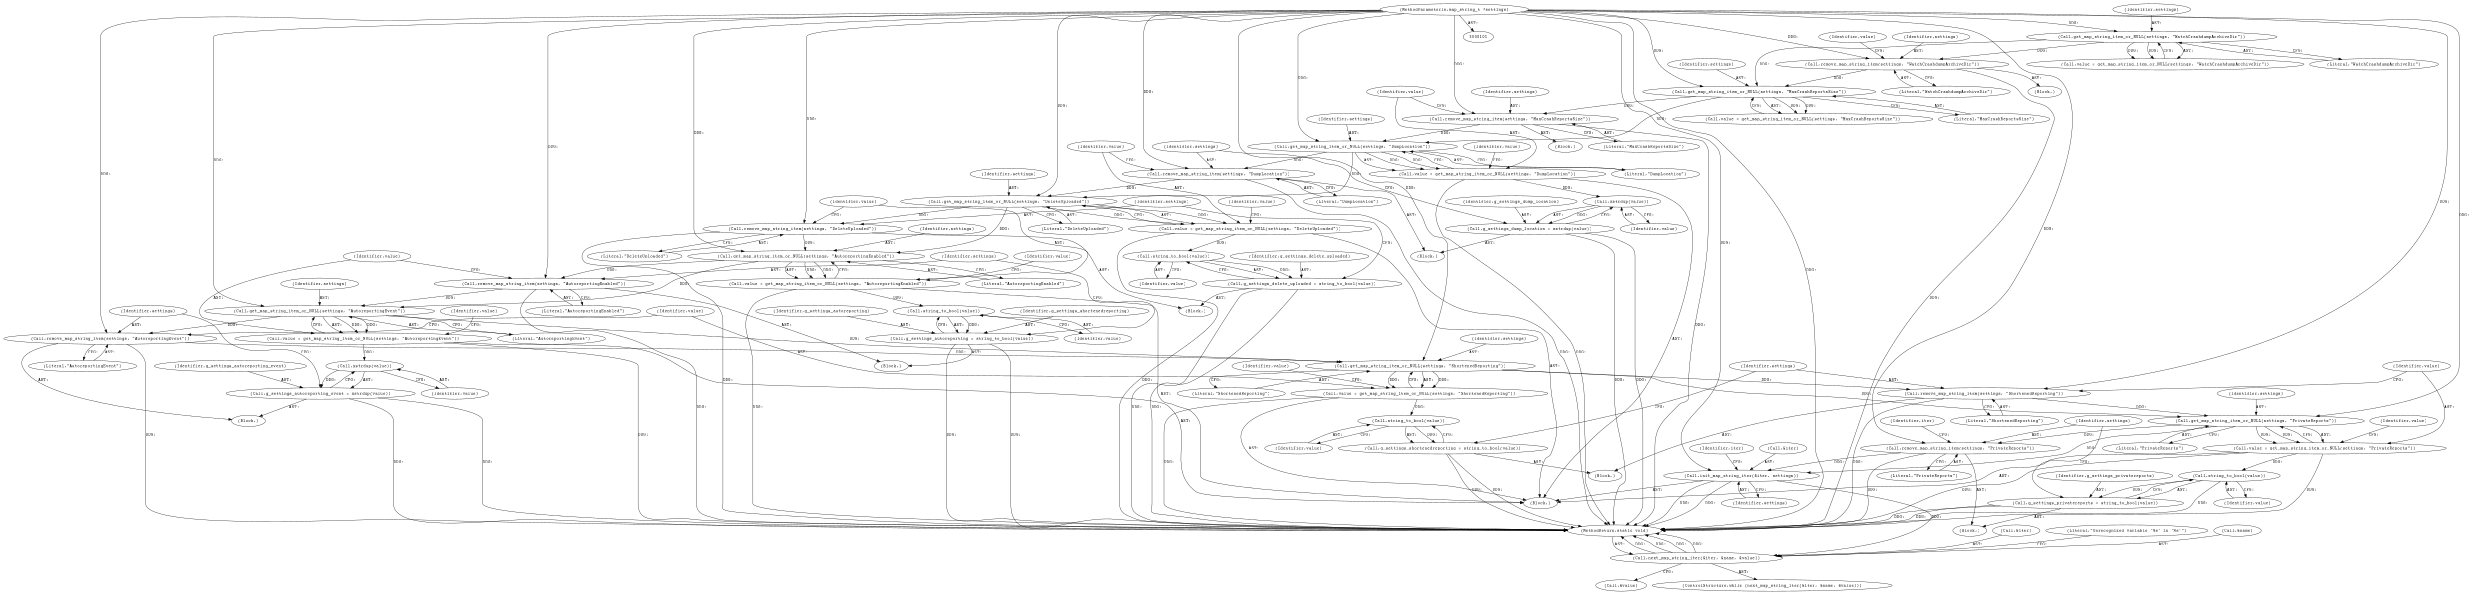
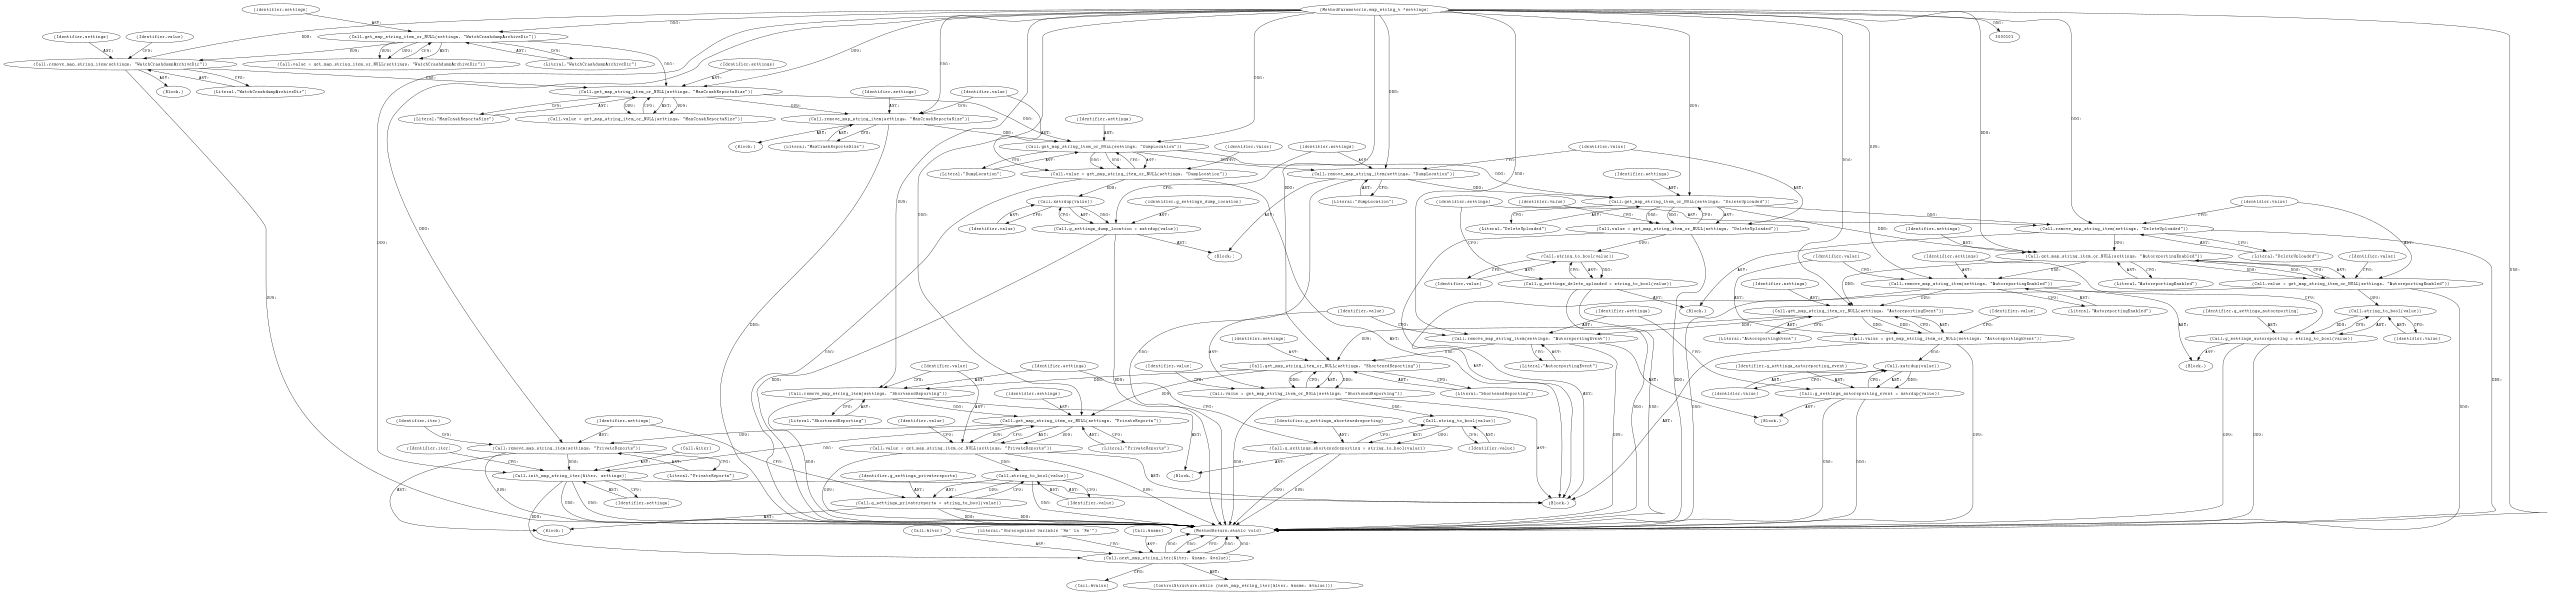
edge "(MethodParameterIn,map_string_t *settings)" -> "3000101": label "AST: " -> "DDG: "
node "(Identifier,g_settings_delete_uploaded)": removed
edge "(Identifier,g_settings_shortenedreporting)" -> "(Call,g_settings_autoreporting = string_to_bool(value))": now "(Identifier,g_settings_shortenedreporting)" -> "(Call,g_settings_shortenedreporting = string_to_bool(value))"
edge "(MethodReturn,static void)" -> "(Call,next_map_string_iter(&iter, &name, &value))": label "AST: " -> "CFG: "
